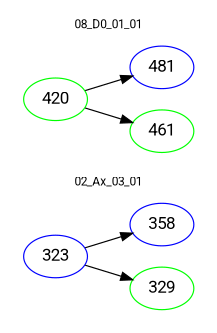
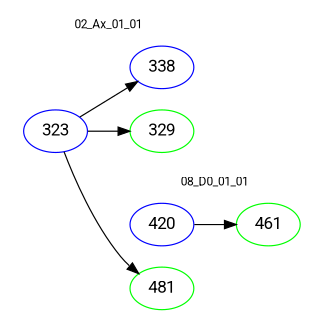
node "481": color blue -> green
edge "420" -> "481": now "323" -> "481"
node "420": color green -> blue
cluster "02_Ax_03_01": label "02_Ax_03_01" -> "02_Ax_01_01"
node "358": label "358" -> "338"
